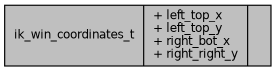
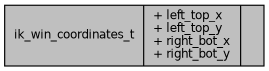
node "ik_win_coordinates_t": text "+ right_right_y" -> "+ right_bot_y"
